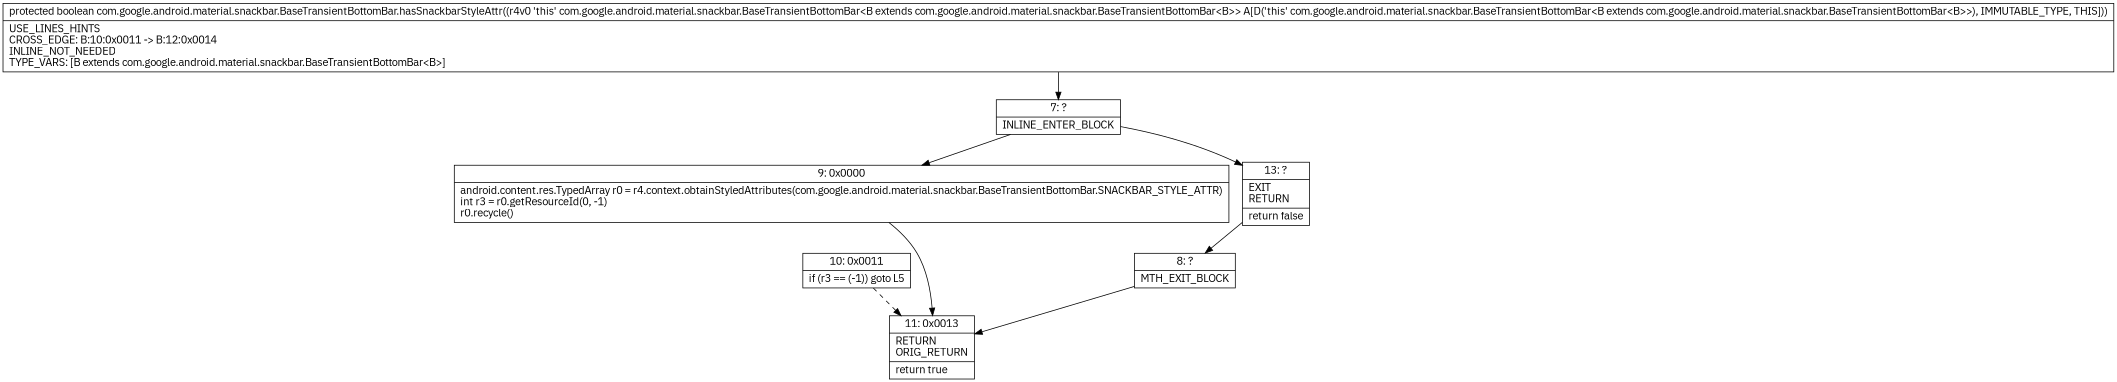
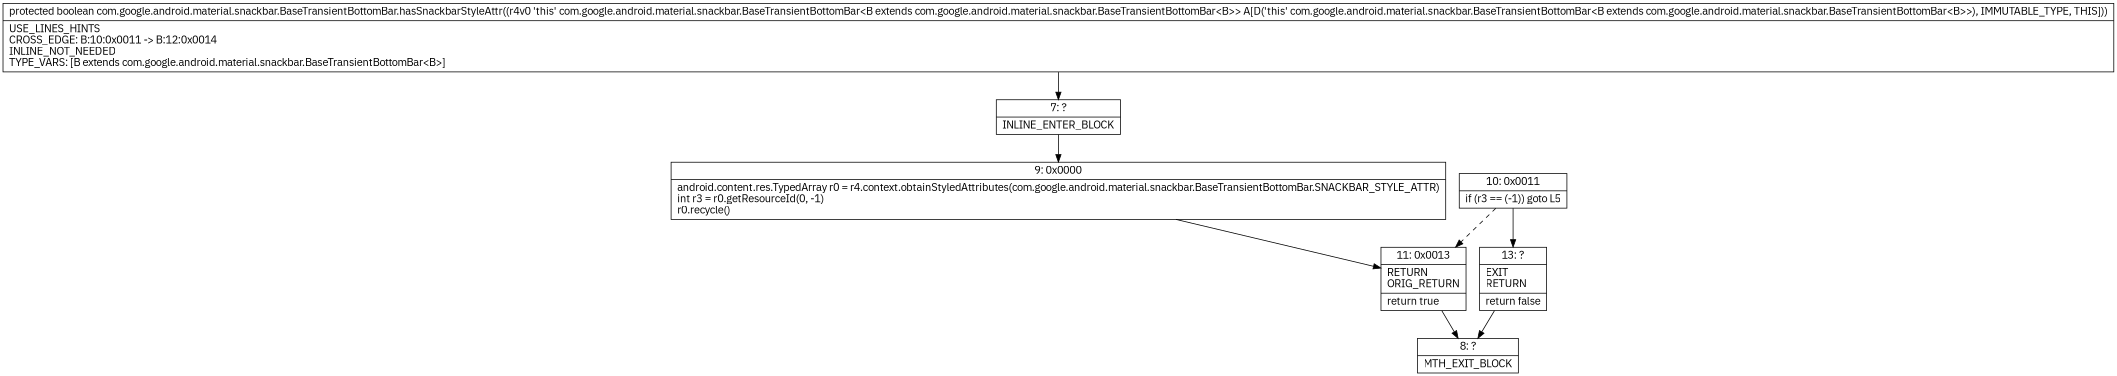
edge "7: ?" -> "13: ?": now "10: 0x0011" -> "13: ?"
edge "8: ?" -> "11: 0x0013": reversed
